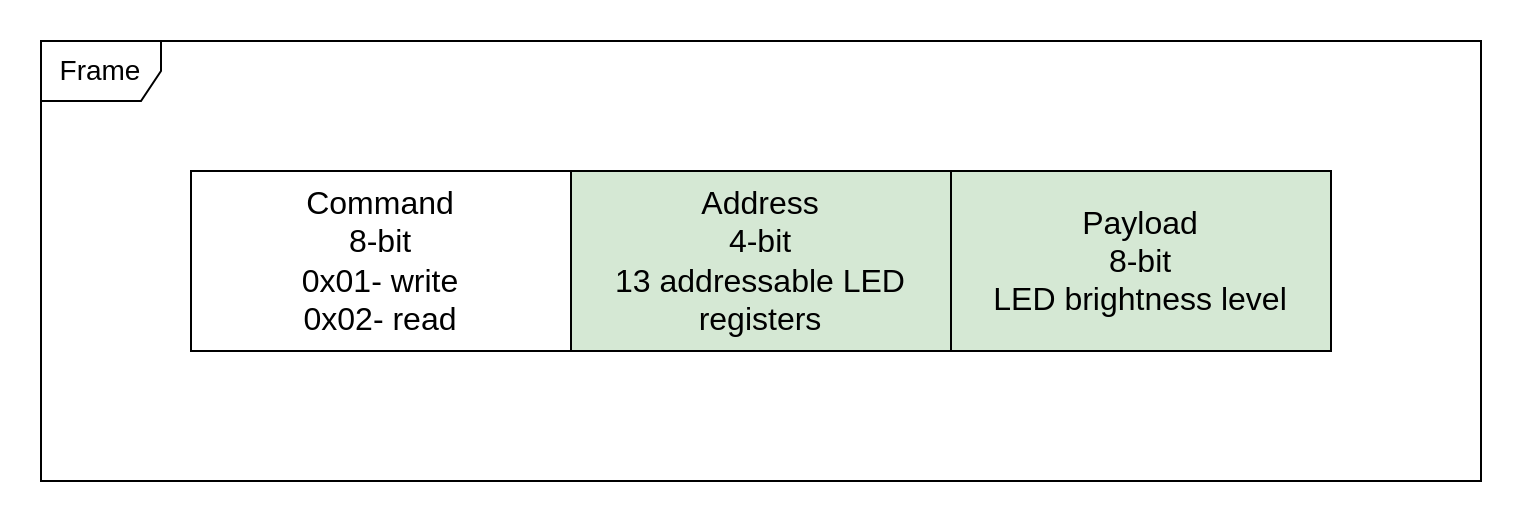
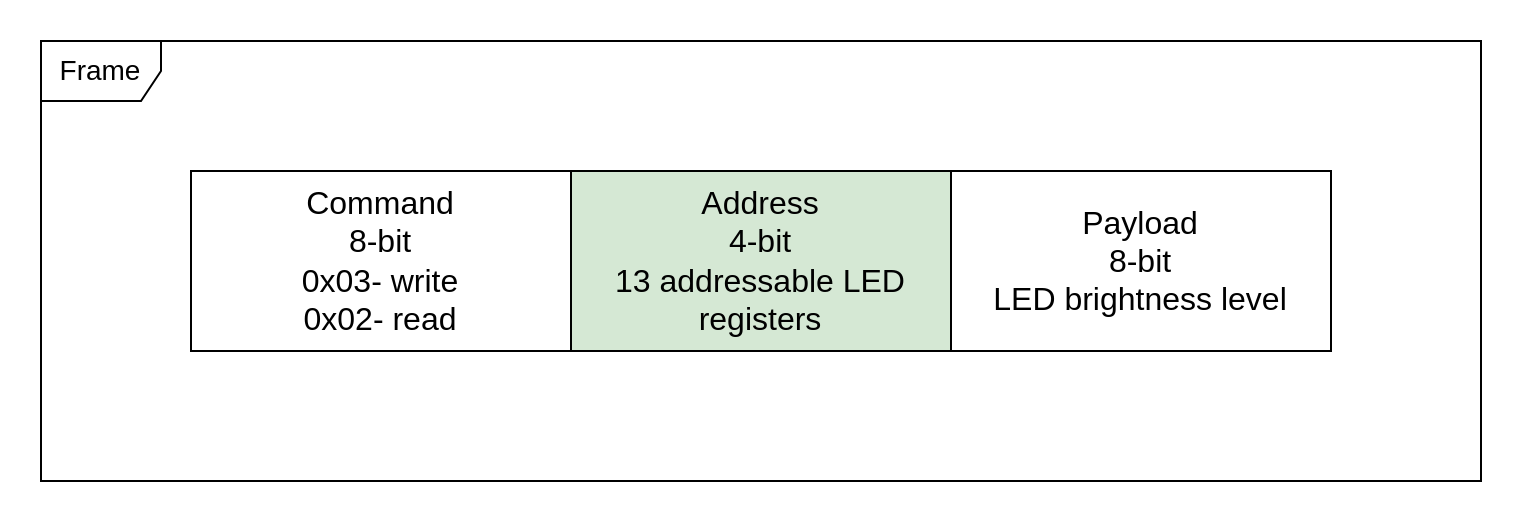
node "Command 8-bit 0x01- write 0x02- read": label "Command 8-bit 0x01- write 0x02- read" -> "Command 8-bit 0x03- write 0x02- read"
node "Payload 8-bit LED brightness level": fillcolor #d5e8d4 -> #ffffff
